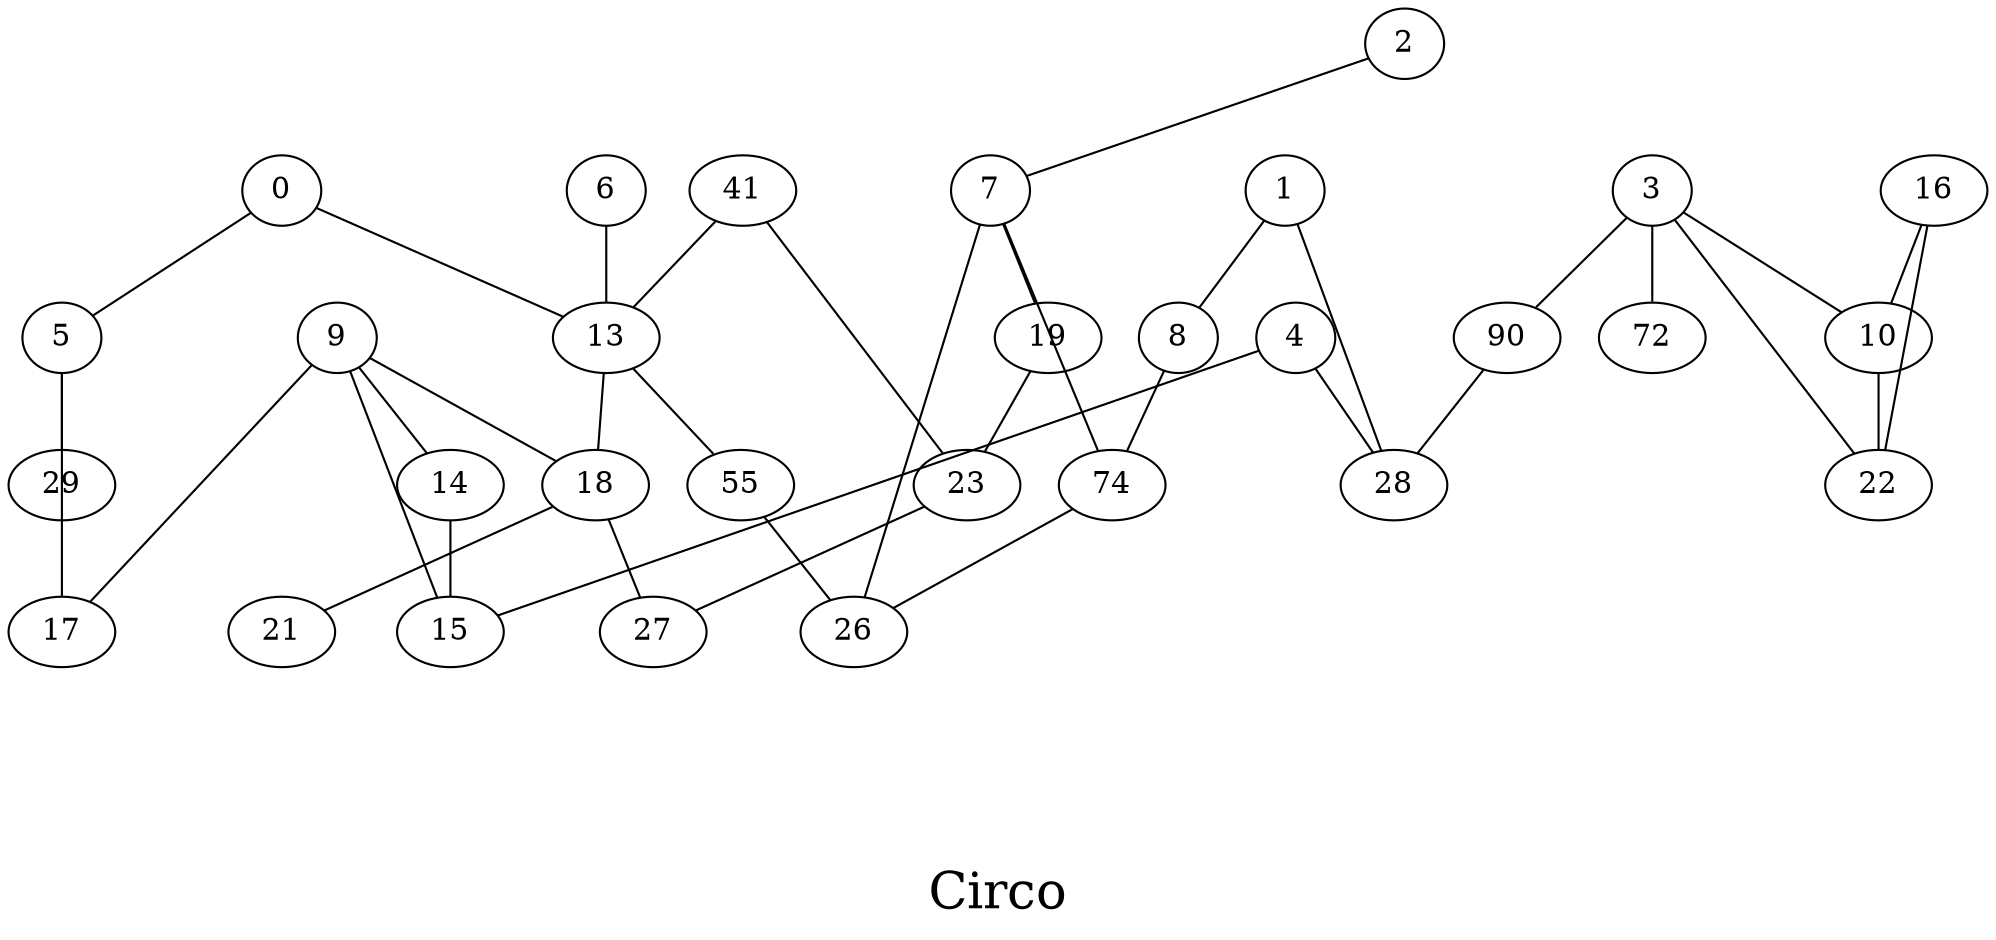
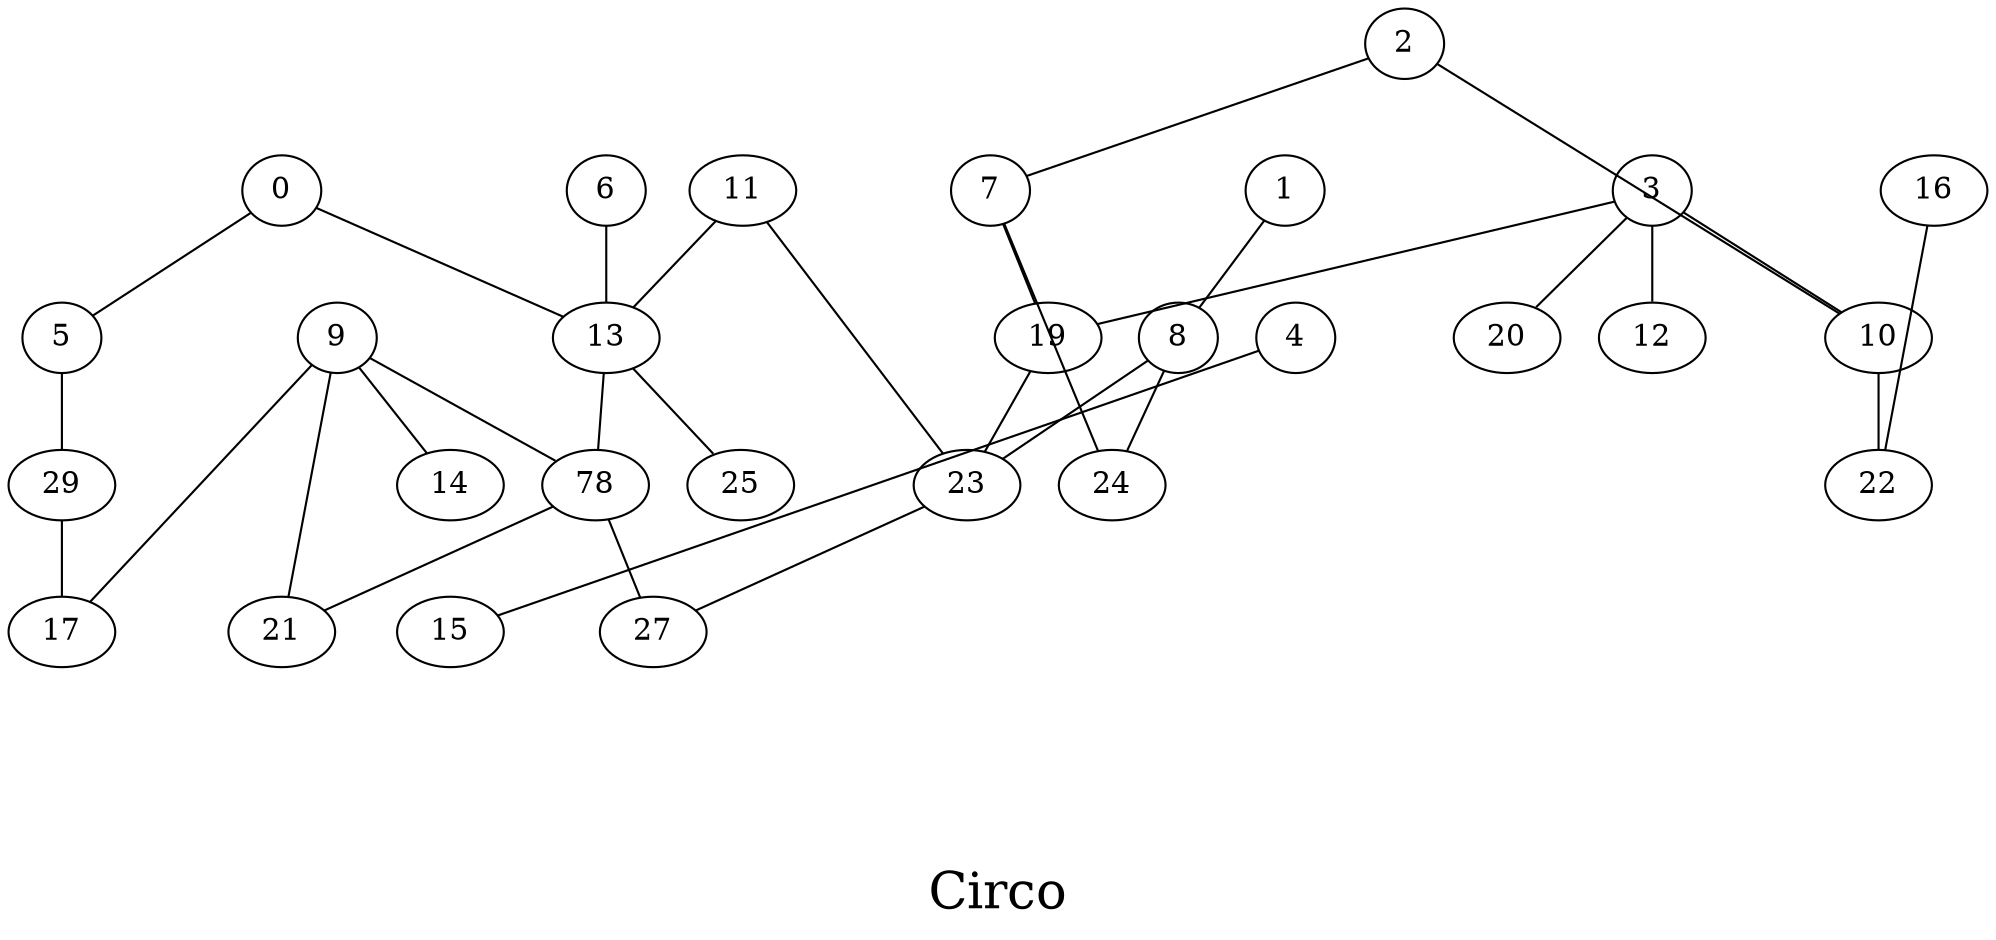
node "41": label "41" -> "11"
edge "16" -- "10": now "2" -- "10"
edge "3" -- "22": now "3" -- "19"
node "90": label "90" -> "20"
node "72": label "72" -> "12"
edge "8" -- "23": added
edge "9" -- "15": now "9" -- "21"
edge "5" -- "17": now "29" -- "17"
node "18": label "18" -> "78"
node "55": label "55" -> "25"
node "74": label "74" -> "24"
node "28": removed
edge "14" -- "15": removed
node "26": removed
